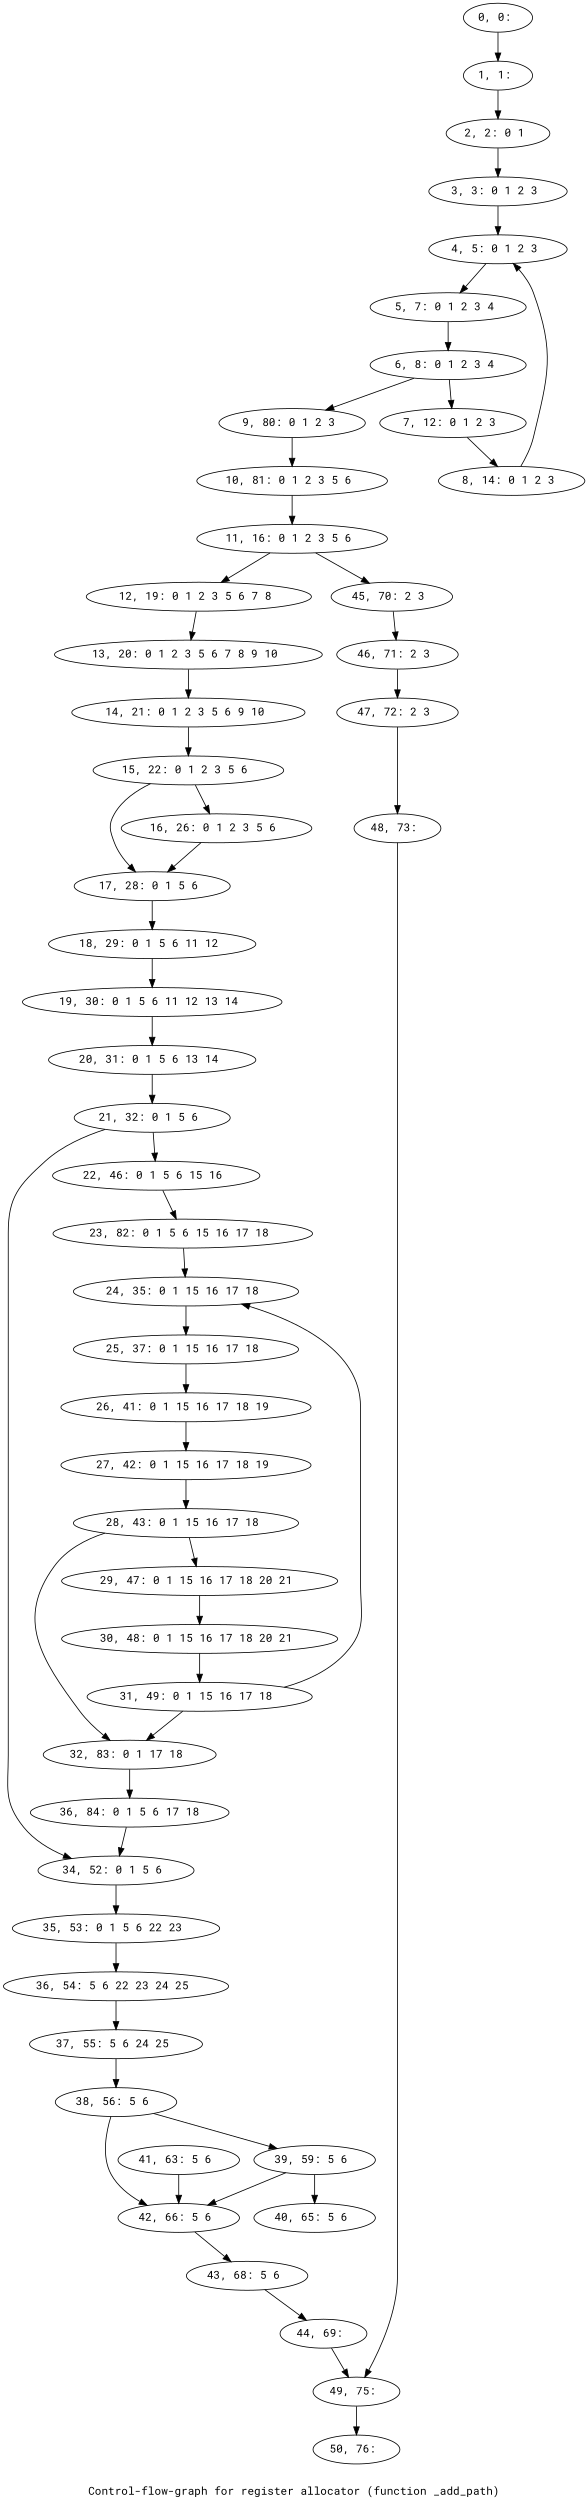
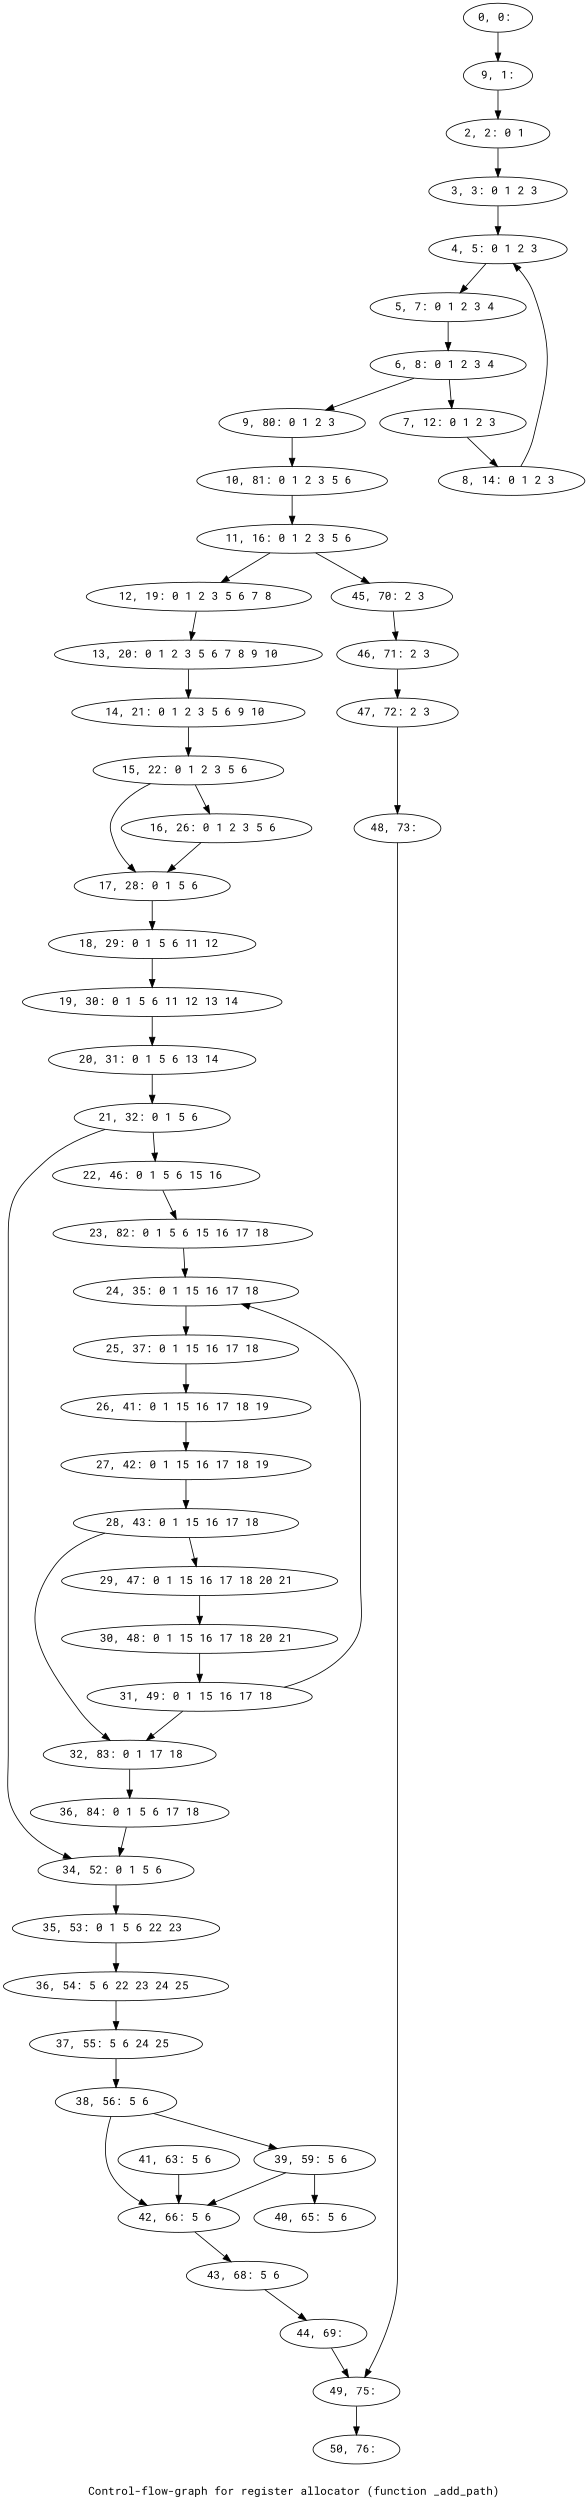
node "1, 1:": label "1, 1:" -> "9, 1:"
